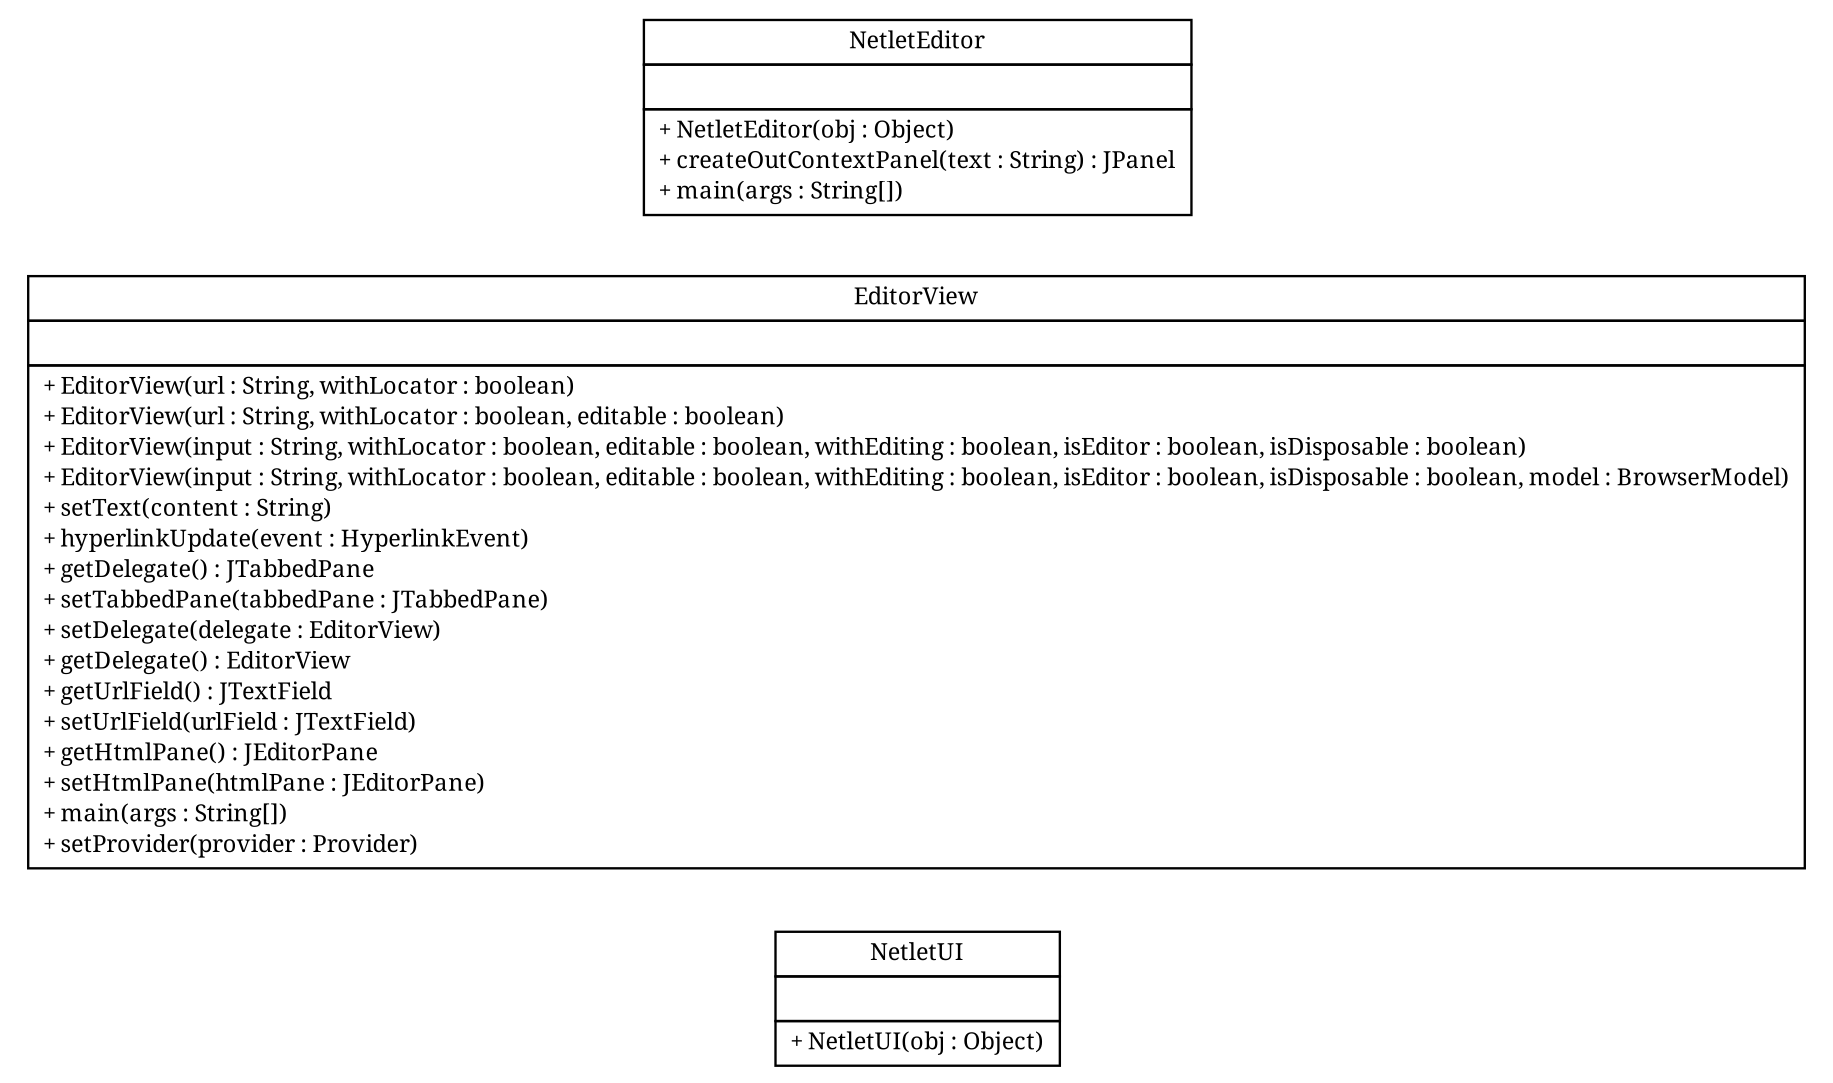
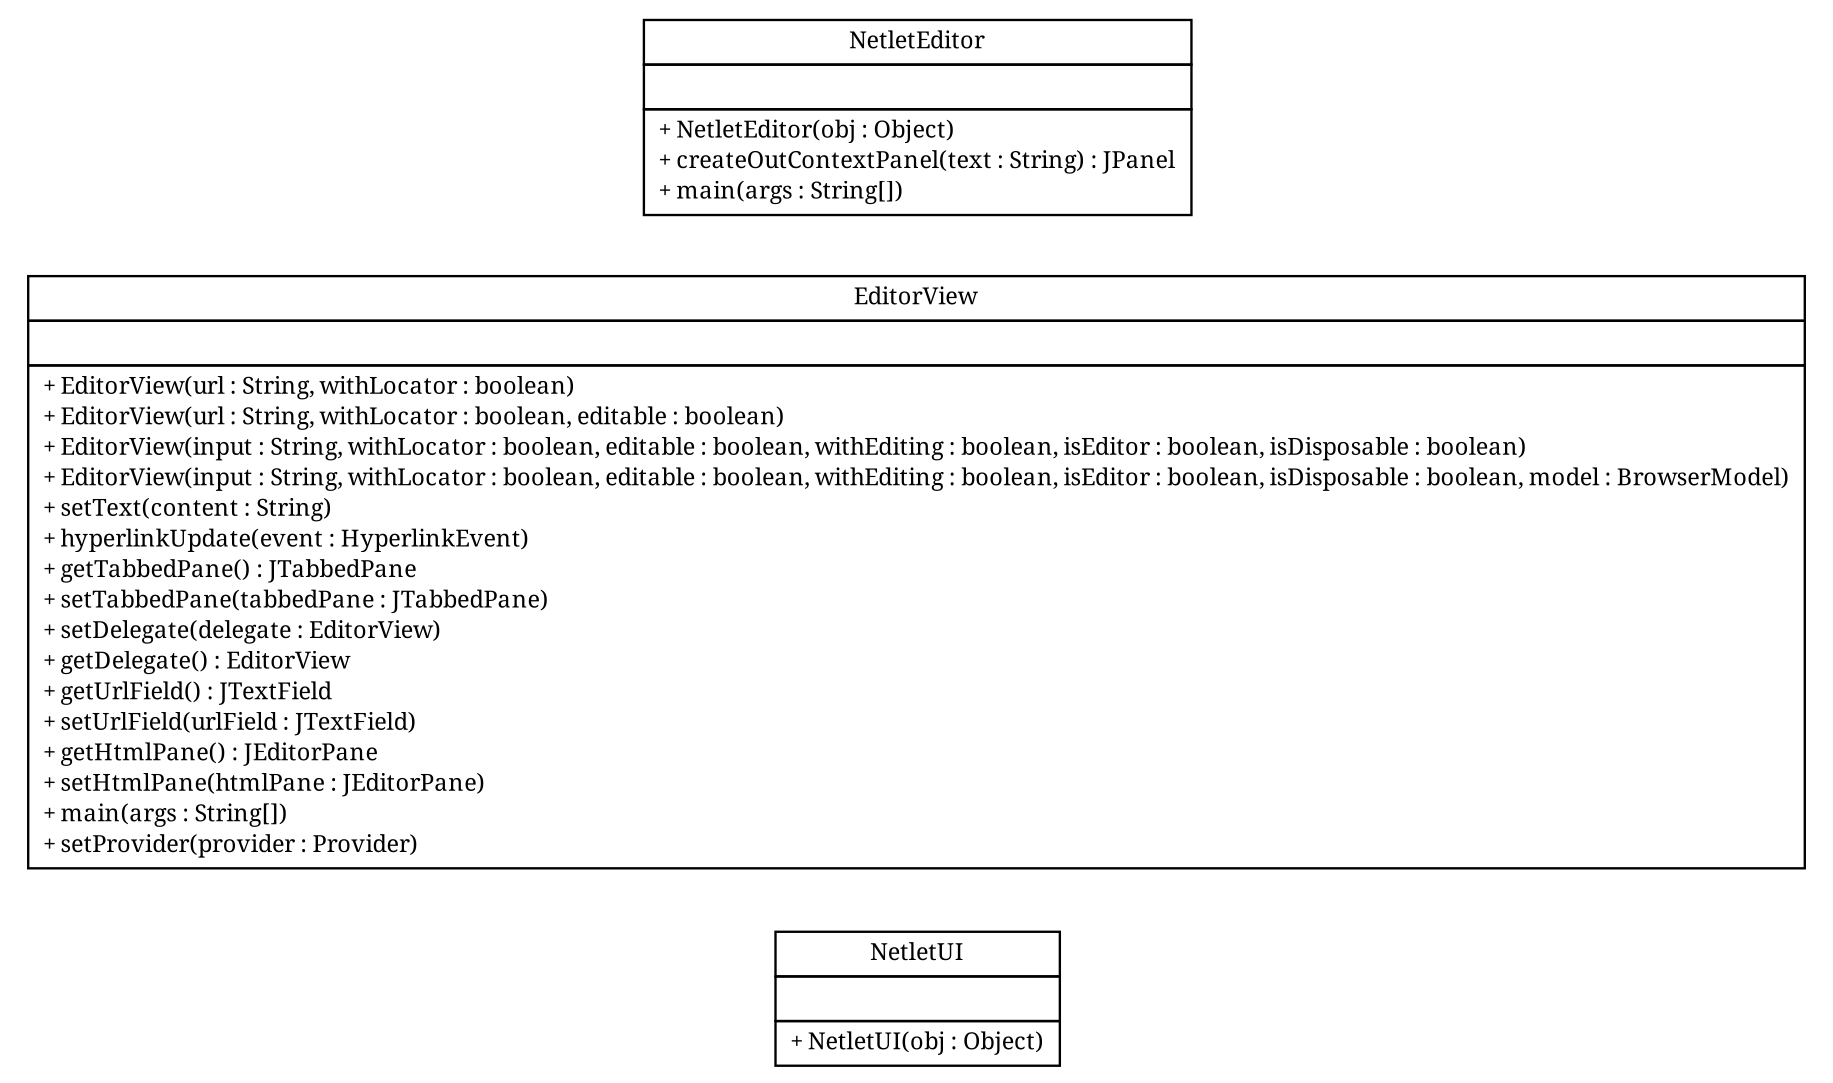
node "EditorView": text "+ getDelegate() : JTabbedPane" -> "+ getTabbedPane() : JTabbedPane"
